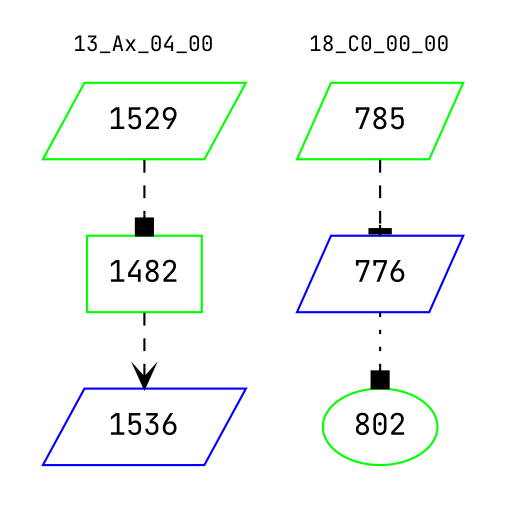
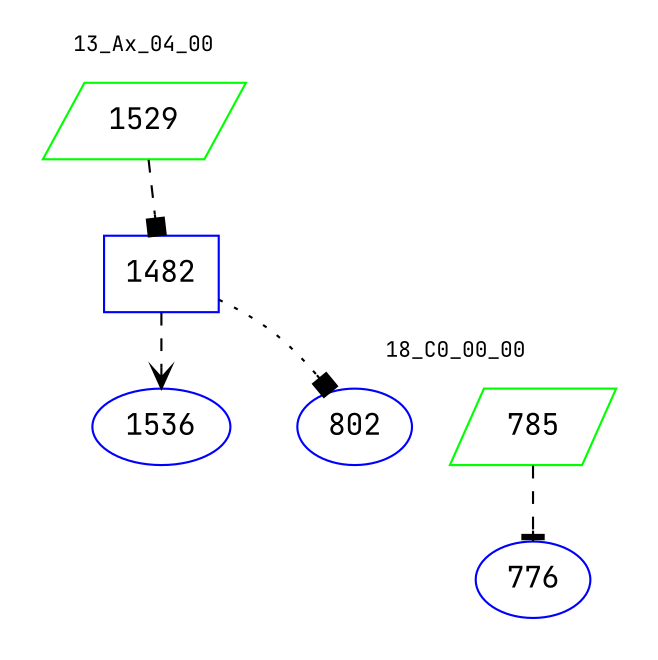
node "1482": color green -> blue
node "776": shape parallelogram -> ellipse
edge "776" -> "802": now "1482" -> "802"
node "1536": shape parallelogram -> ellipse
node "802": color green -> blue
